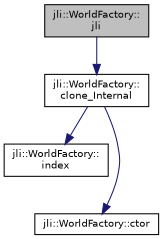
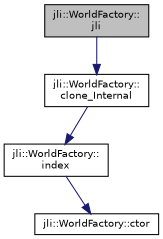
edge "jli::WorldFactory:: clone_Internal" -> "jli::WorldFactory::ctor": now "jli::WorldFactory:: index" -> "jli::WorldFactory::ctor"
